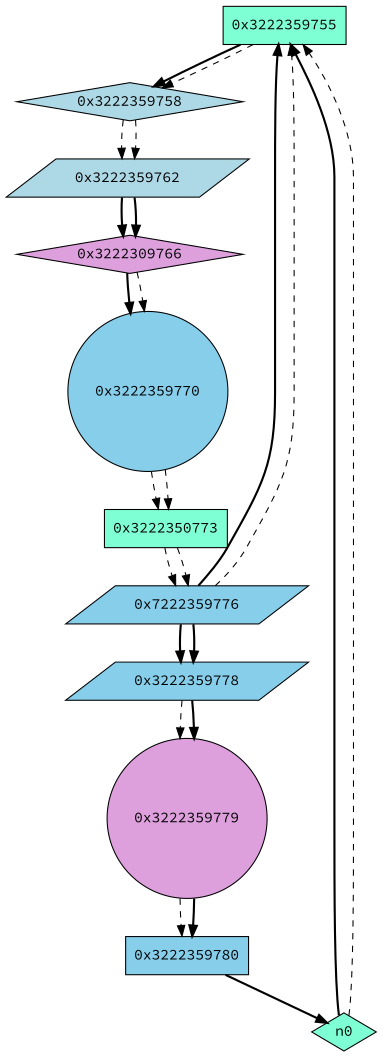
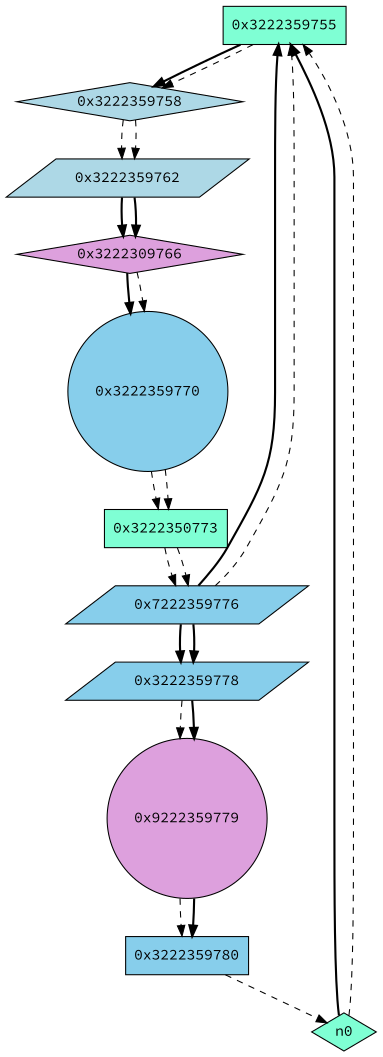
node "0x3222359779": label "0x3222359779" -> "0x9222359779"
edge "0x3222359780" -> "n0": style bold -> dashed
